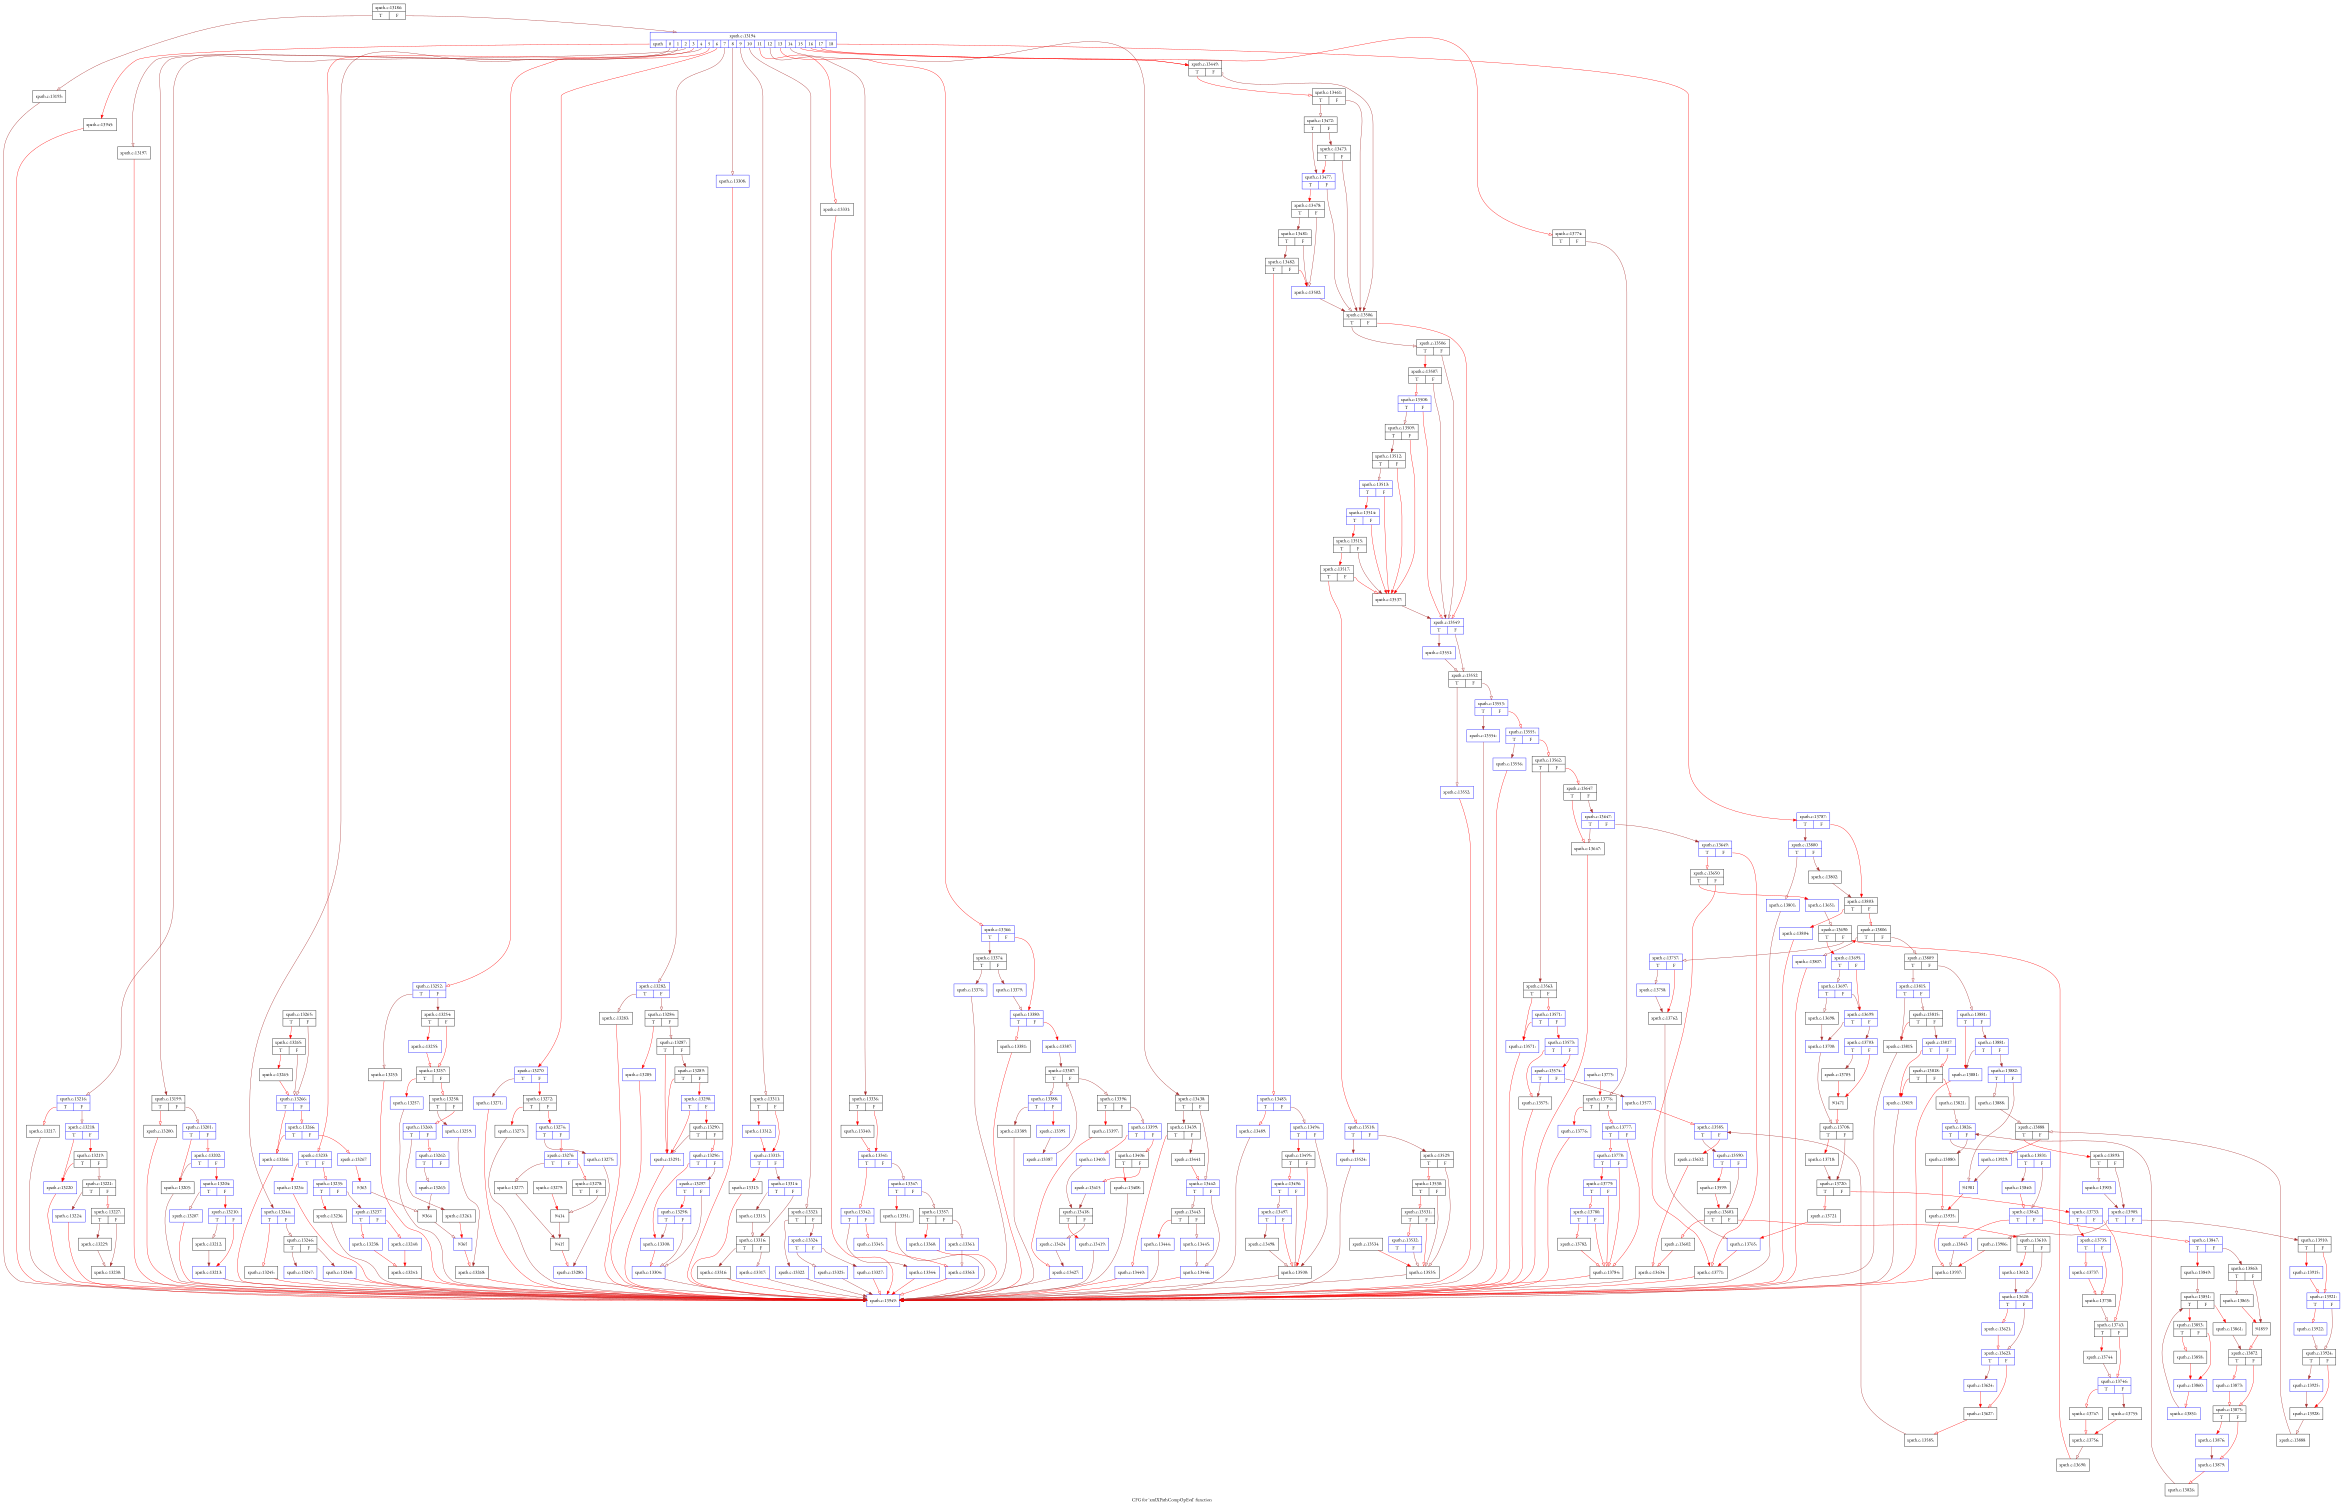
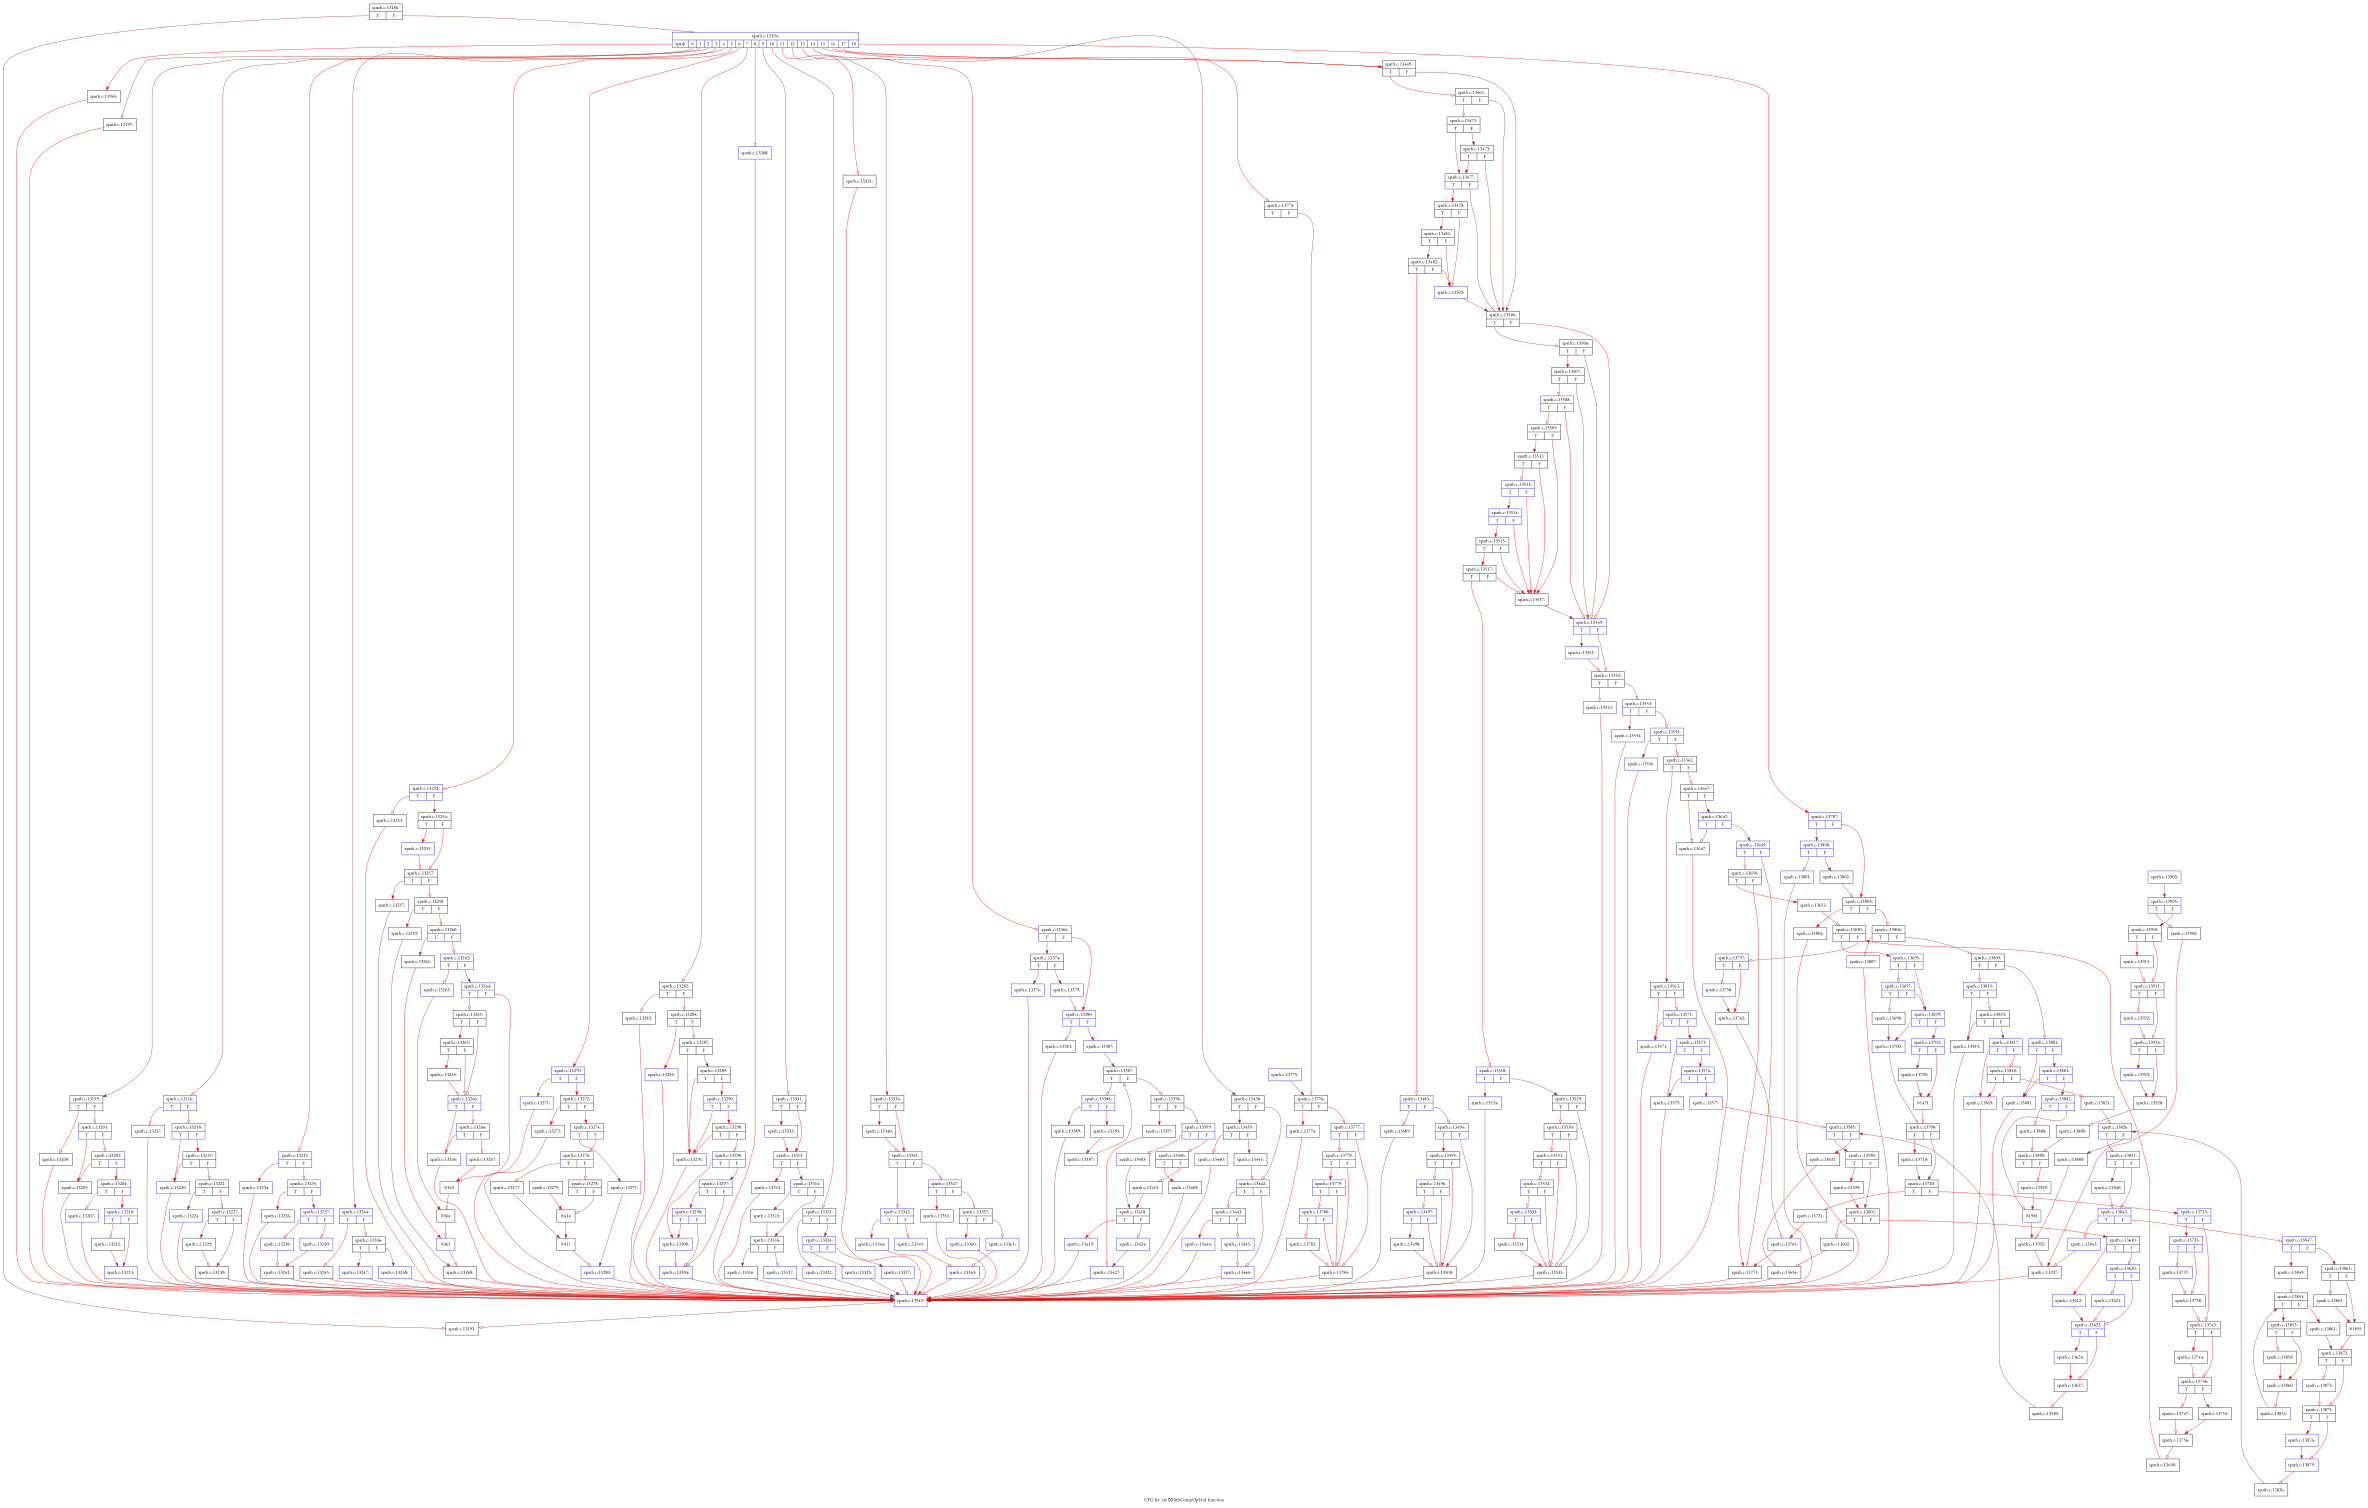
edge "xpath.c:13802:" -> "xpath.c:13803:": arrowhead normal -> onormal
node "xpath.c:13264:": added
node "xpath.c:13282:": color blue -> black
edge "xpath.c:13193:" -> "xpath.c:13949:": reversed
node "xpath.c:13893:": removed
node "xpath.c:13533:": added
edge "xpath.c:13612:" -> "xpath.c:13620:": now "xpath.c:13612:" -> "xpath.c:13623:"
node "xpath.c:13921:": color blue -> black
